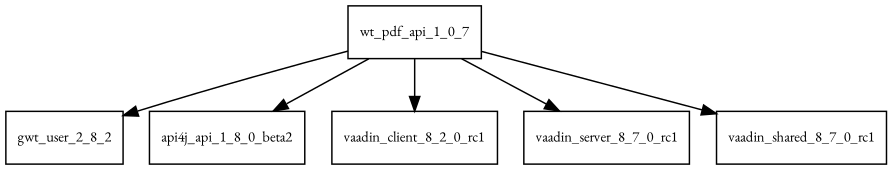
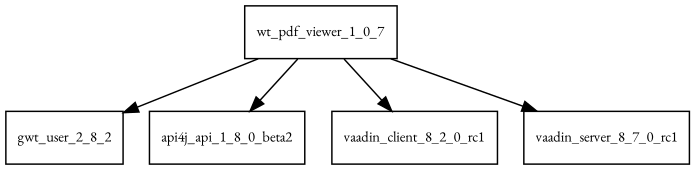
node "wt_pdf_api_1_0_7": label "wt_pdf_api_1_0_7" -> "wt_pdf_viewer_1_0_7"
node "vaadin_shared_8_7_0_rc1": removed
